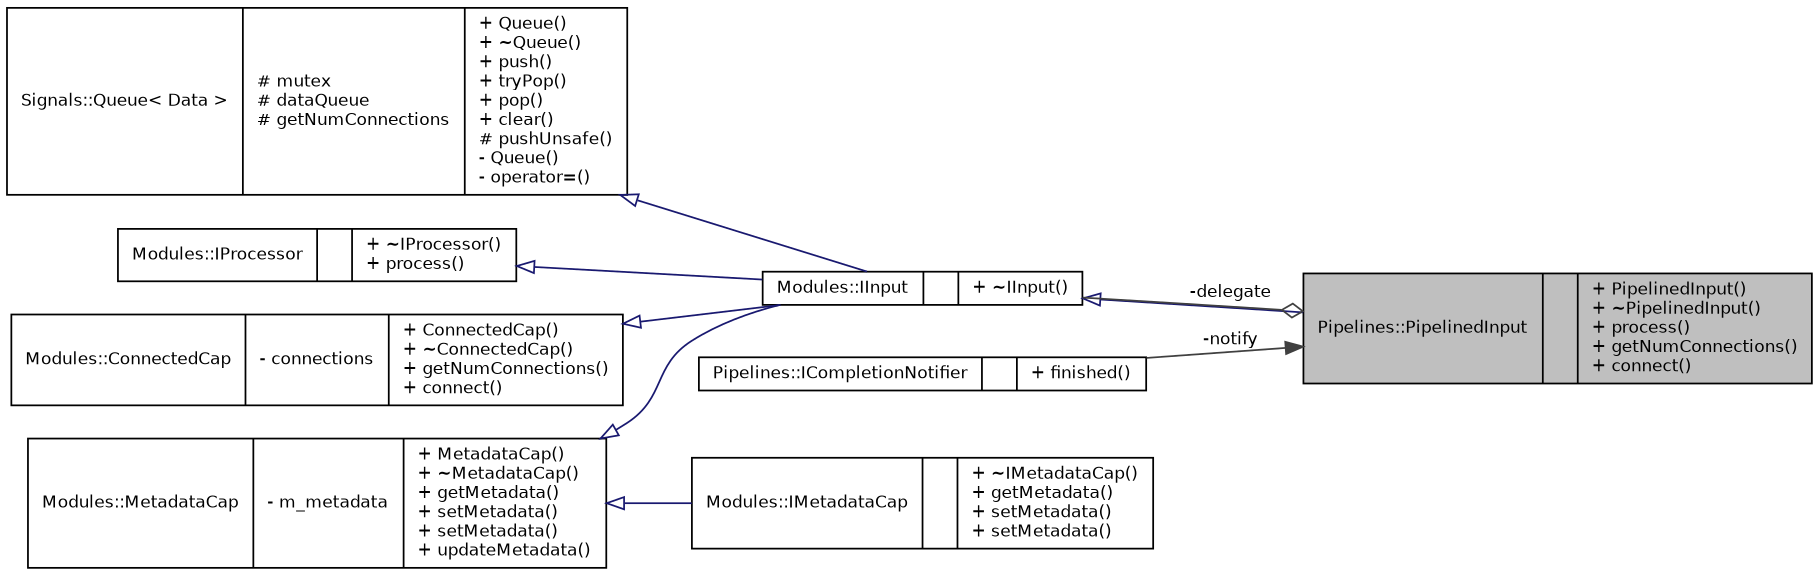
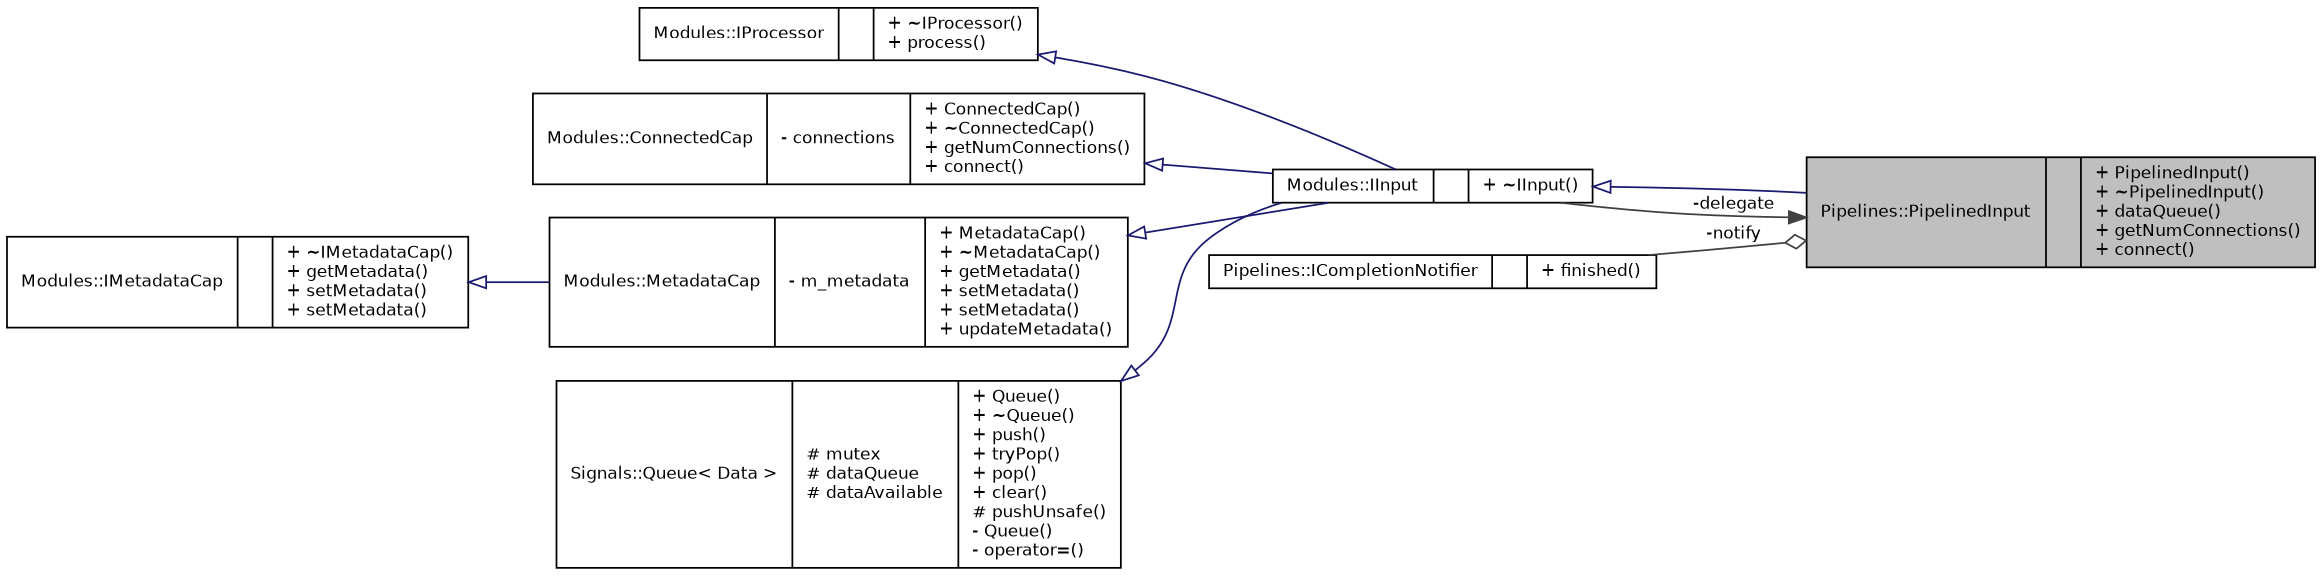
node "Signals::Queue< Data >": text "# getNumConnections" -> "# dataAvailable"
edge "Modules::IInput" -> "Pipelines::PipelinedInput": arrowhead odiamond -> normal
node "Pipelines::PipelinedInput": text "+ process()" -> "+ dataQueue()"
edge "Pipelines::ICompletionNotifier" -> "Pipelines::PipelinedInput": arrowhead normal -> odiamond
edge "Modules::IMetadataCap" -> "Modules::MetadataCap": reversed
